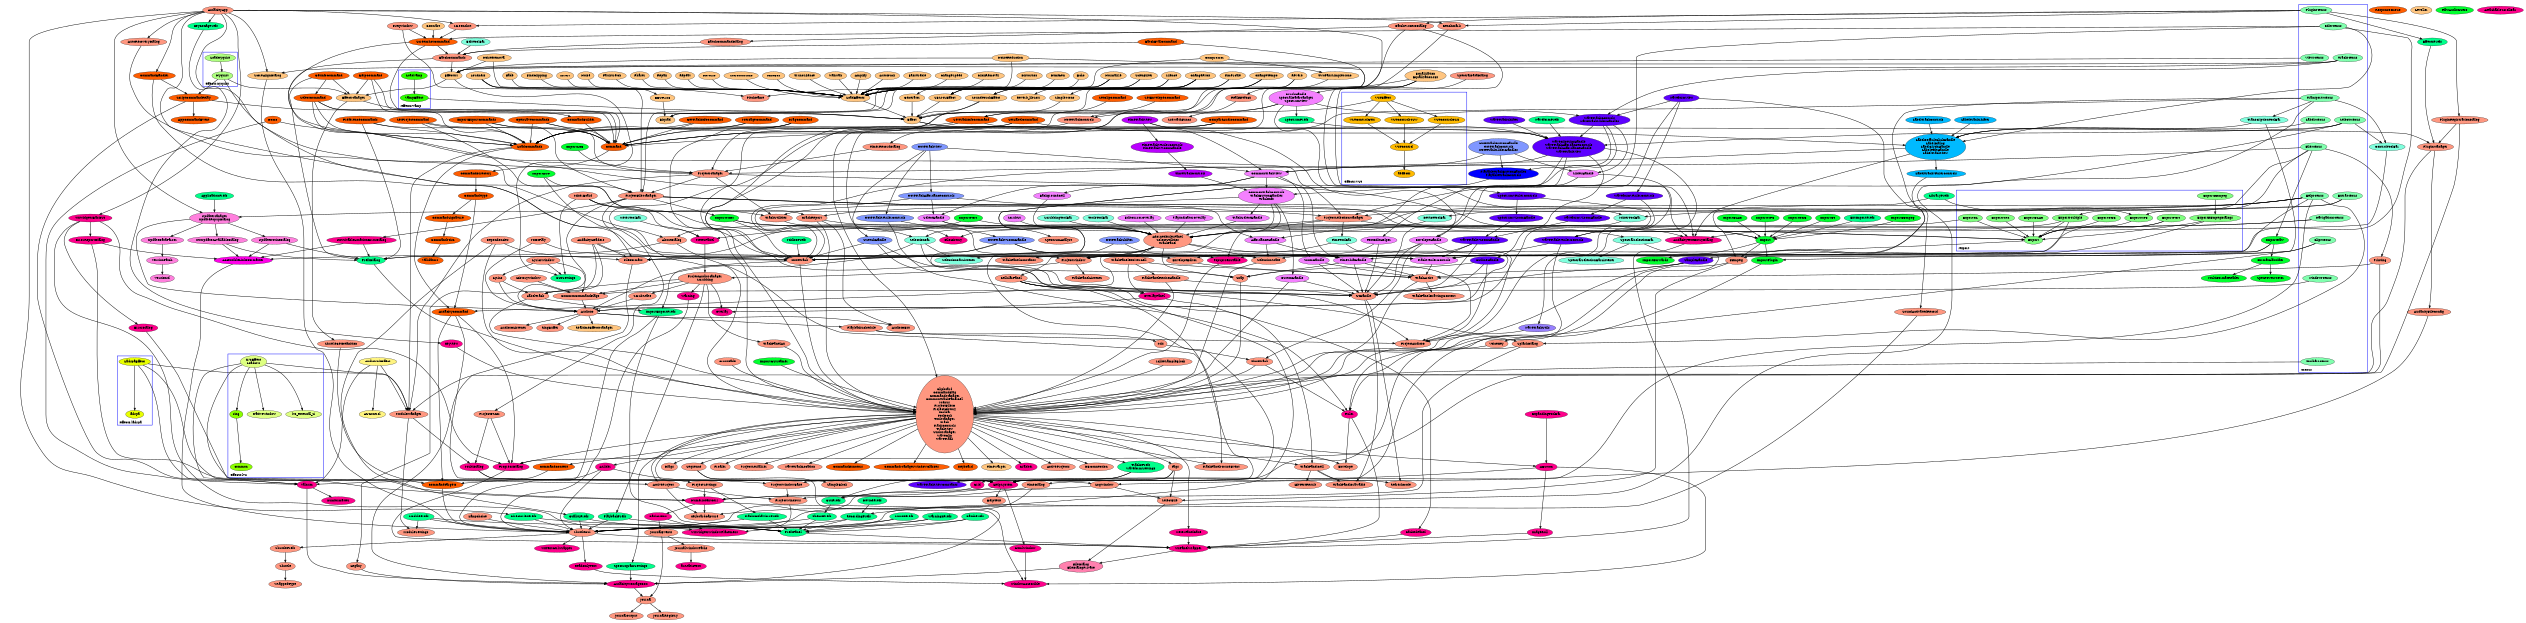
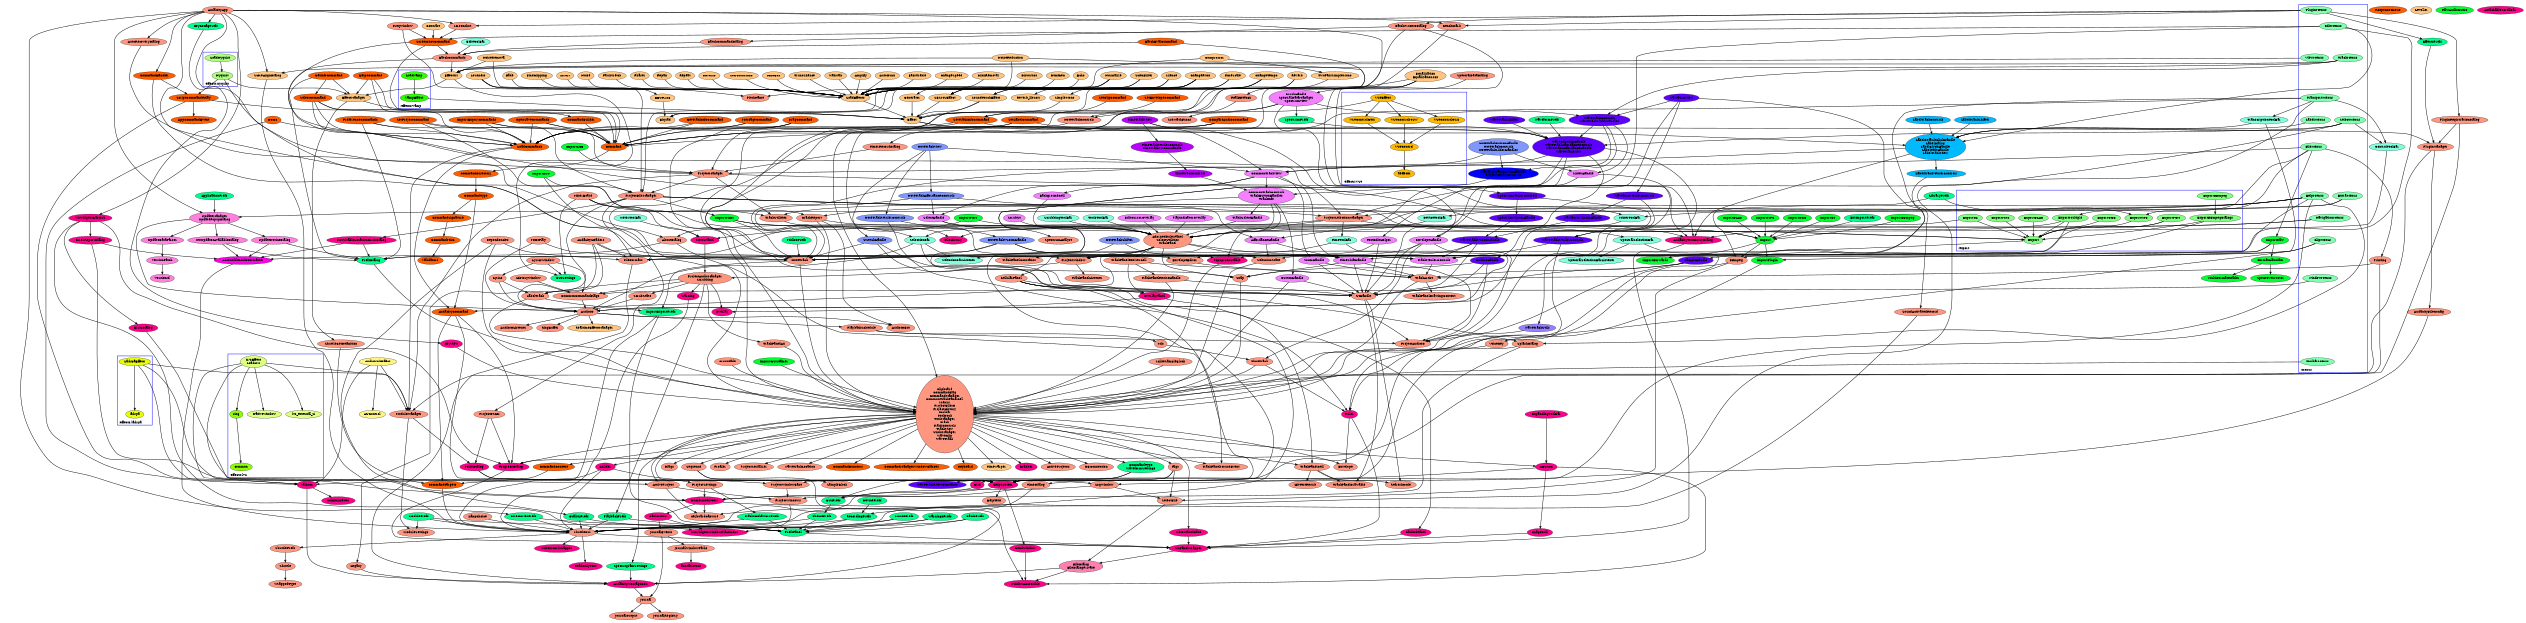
node "TracksPrefs WaveformSettings": label "TracksPrefs WaveformSettings" -> "CommandType WaveformSettings"
edge "ReadOnlyText" -> "WindowAccessible": now "FileDialog FileDialogPrivate" -> "WindowAccessible"
